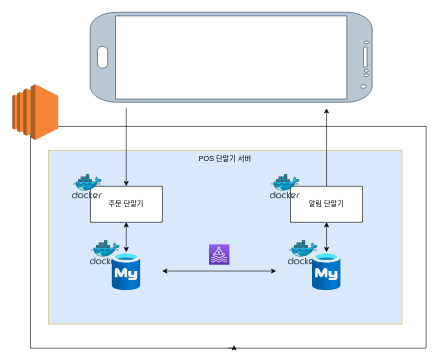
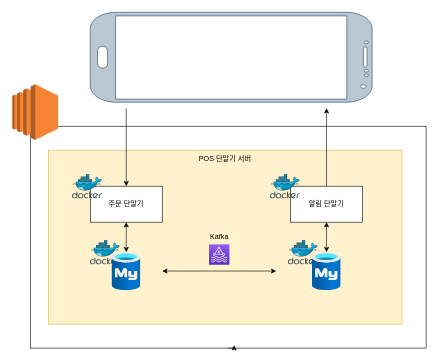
node "Kafka": added
node "POS 단말기 서버": fillcolor #dae8fc -> #fff2cc
